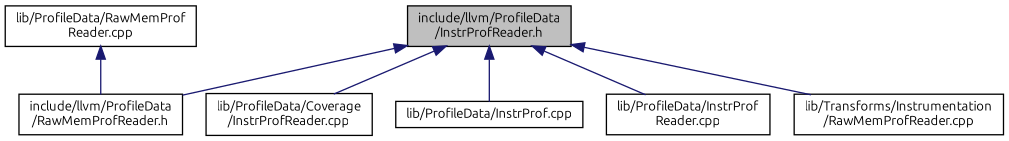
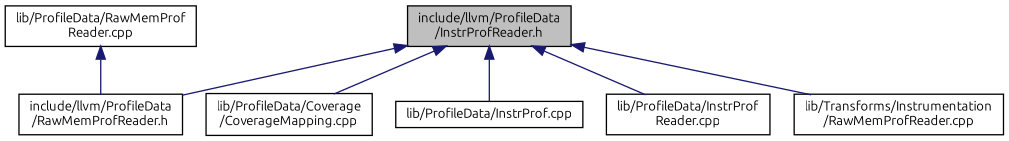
node "lib/ProfileData/Coverage /InstrProfReader.cpp": label "lib/ProfileData/Coverage /InstrProfReader.cpp" -> "lib/ProfileData/Coverage /CoverageMapping.cpp"
